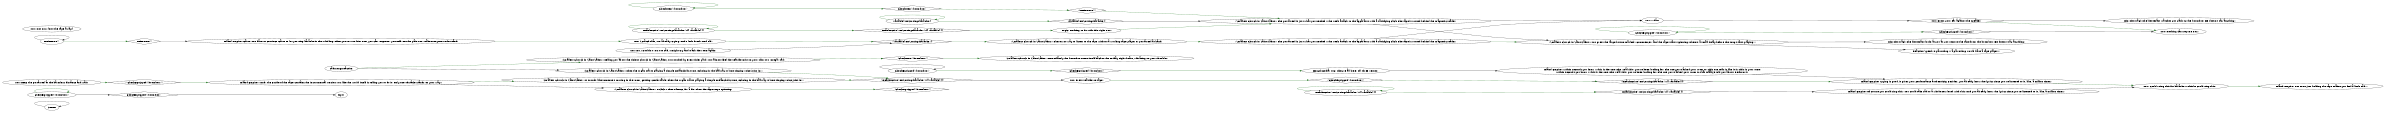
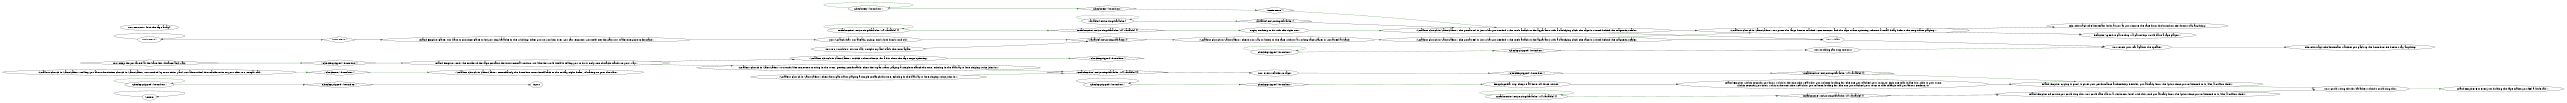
node "You: Press your ear against the speaker.": shape diamond -> ellipse
edge "You: Press your ear against the speaker." -> "You: Nothing can stop me now.": reversed
node "sad_song_reaction": removed
node "You: Keep the porta-reel at the harmless distance and wait.": shape ellipse -> diamond
